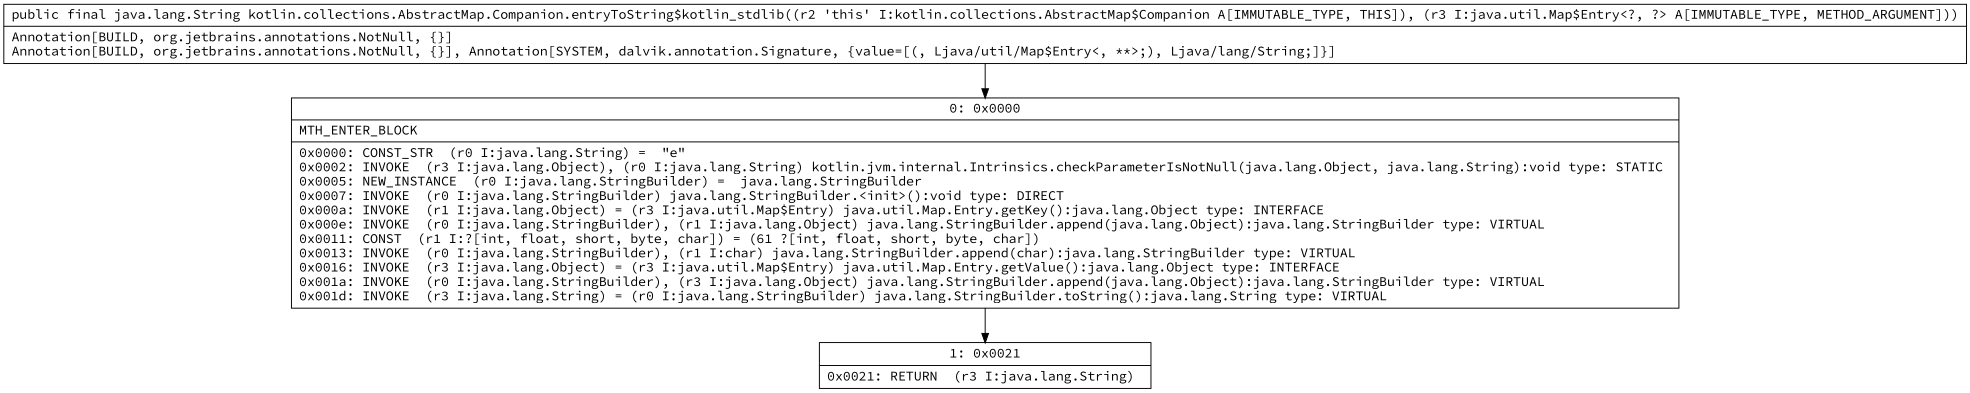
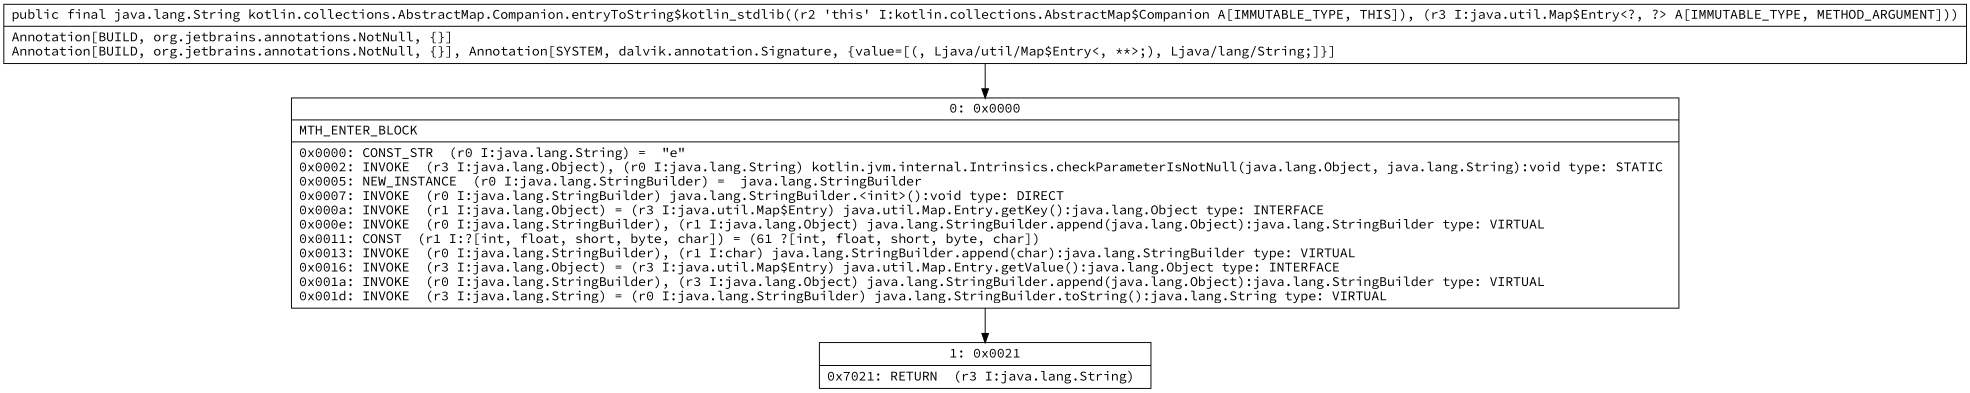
node "1: 0x0021": text "0x0021: RETURN  (r3 I:java.lang.String)" -> "0x7021: RETURN  (r3 I:java.lang.String)"
